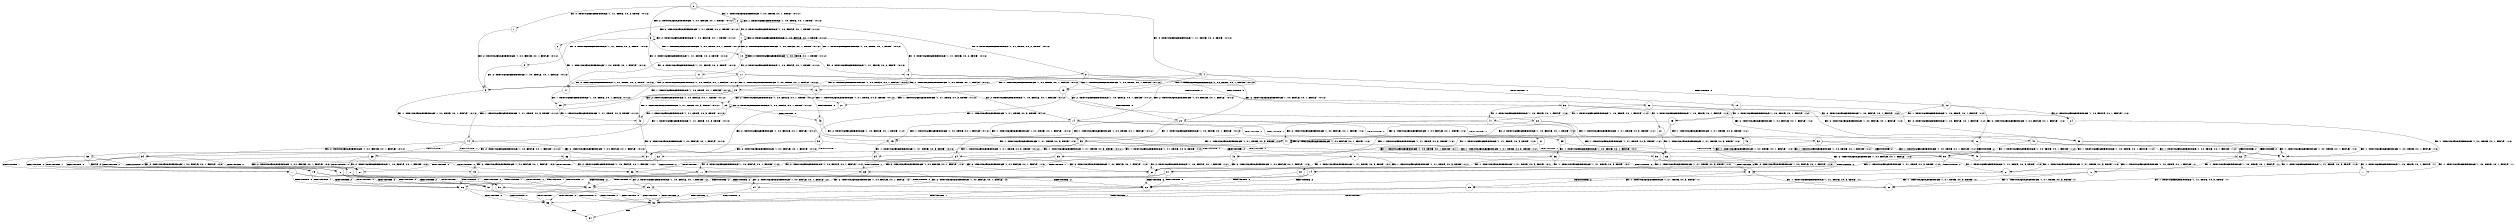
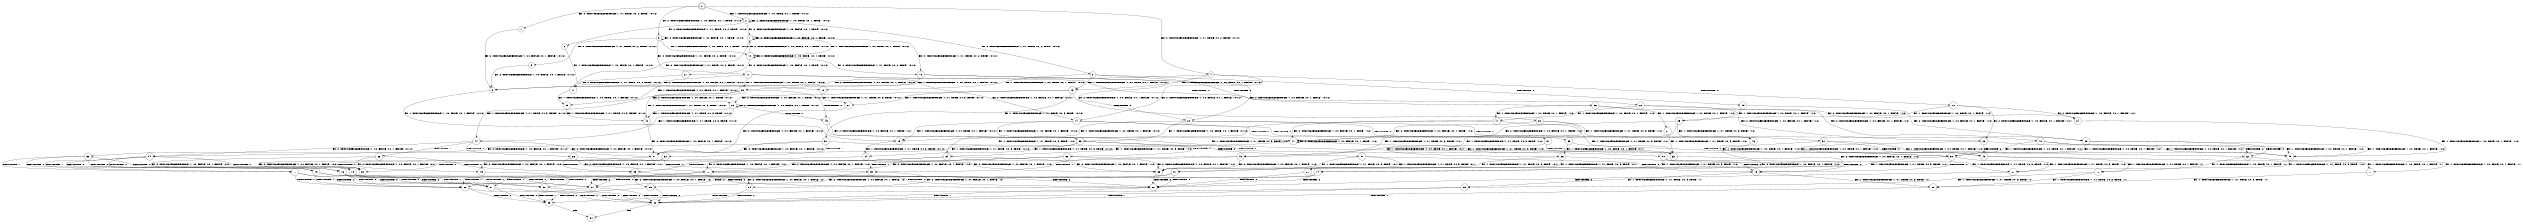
edge "59" -> "78": label "FALSE !2" -> "TERMINATE !2"
edge "74" -> "87": label "TERMINATE !2" -> "EXCH !2"
